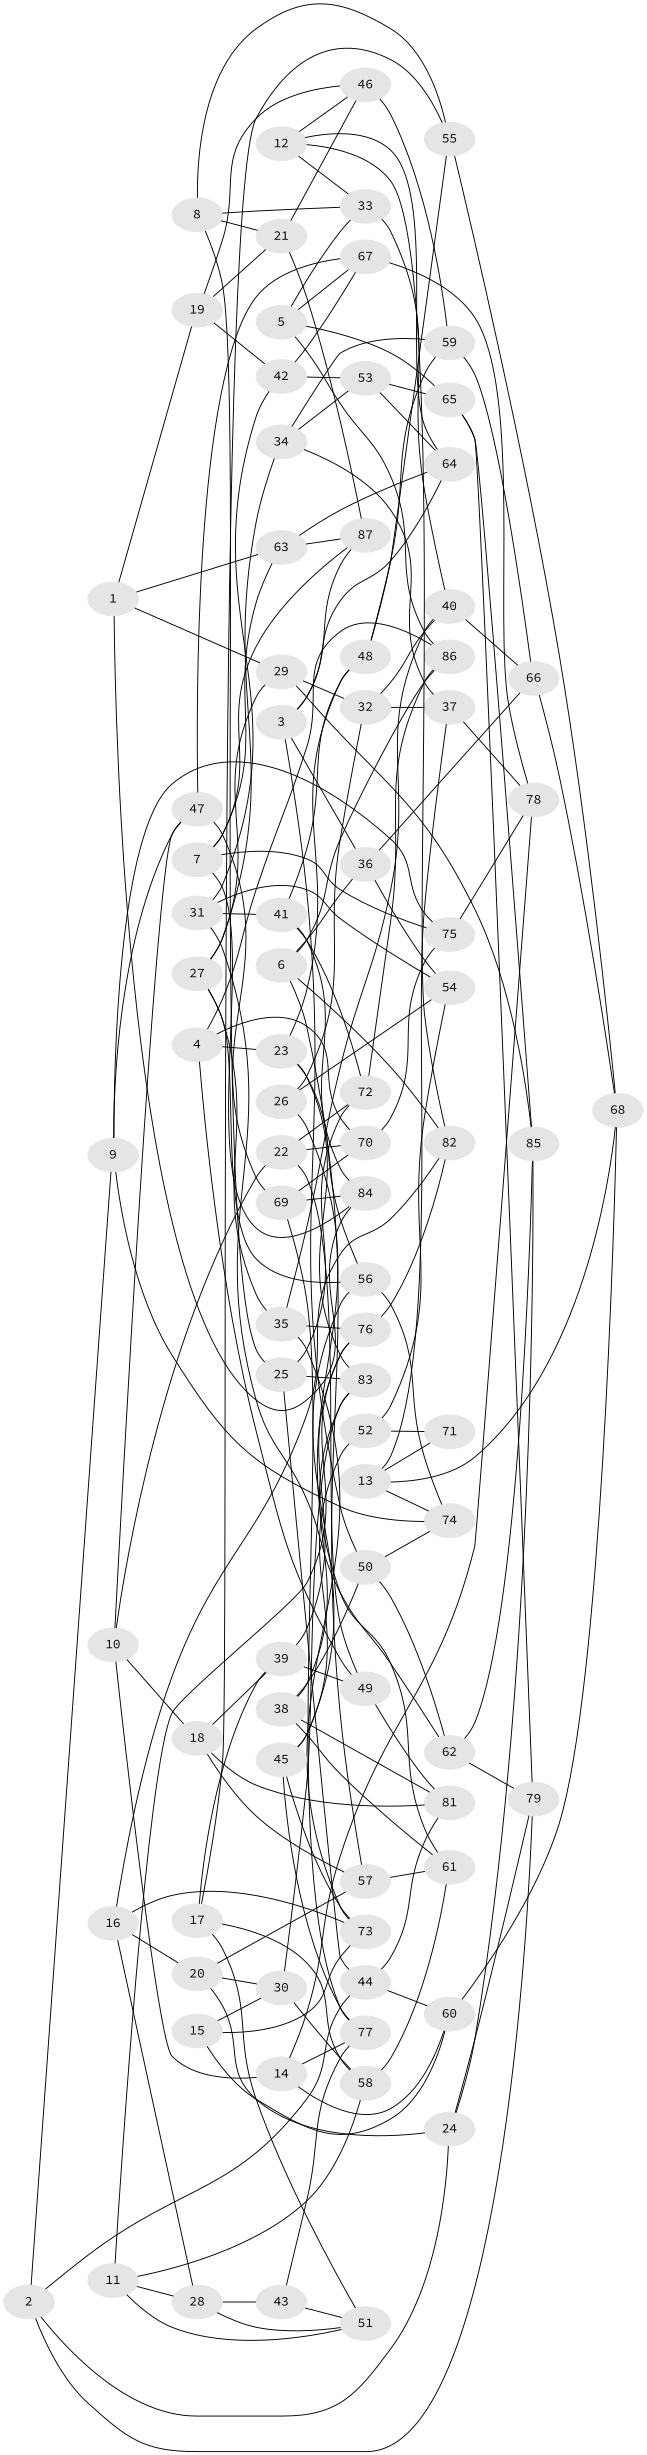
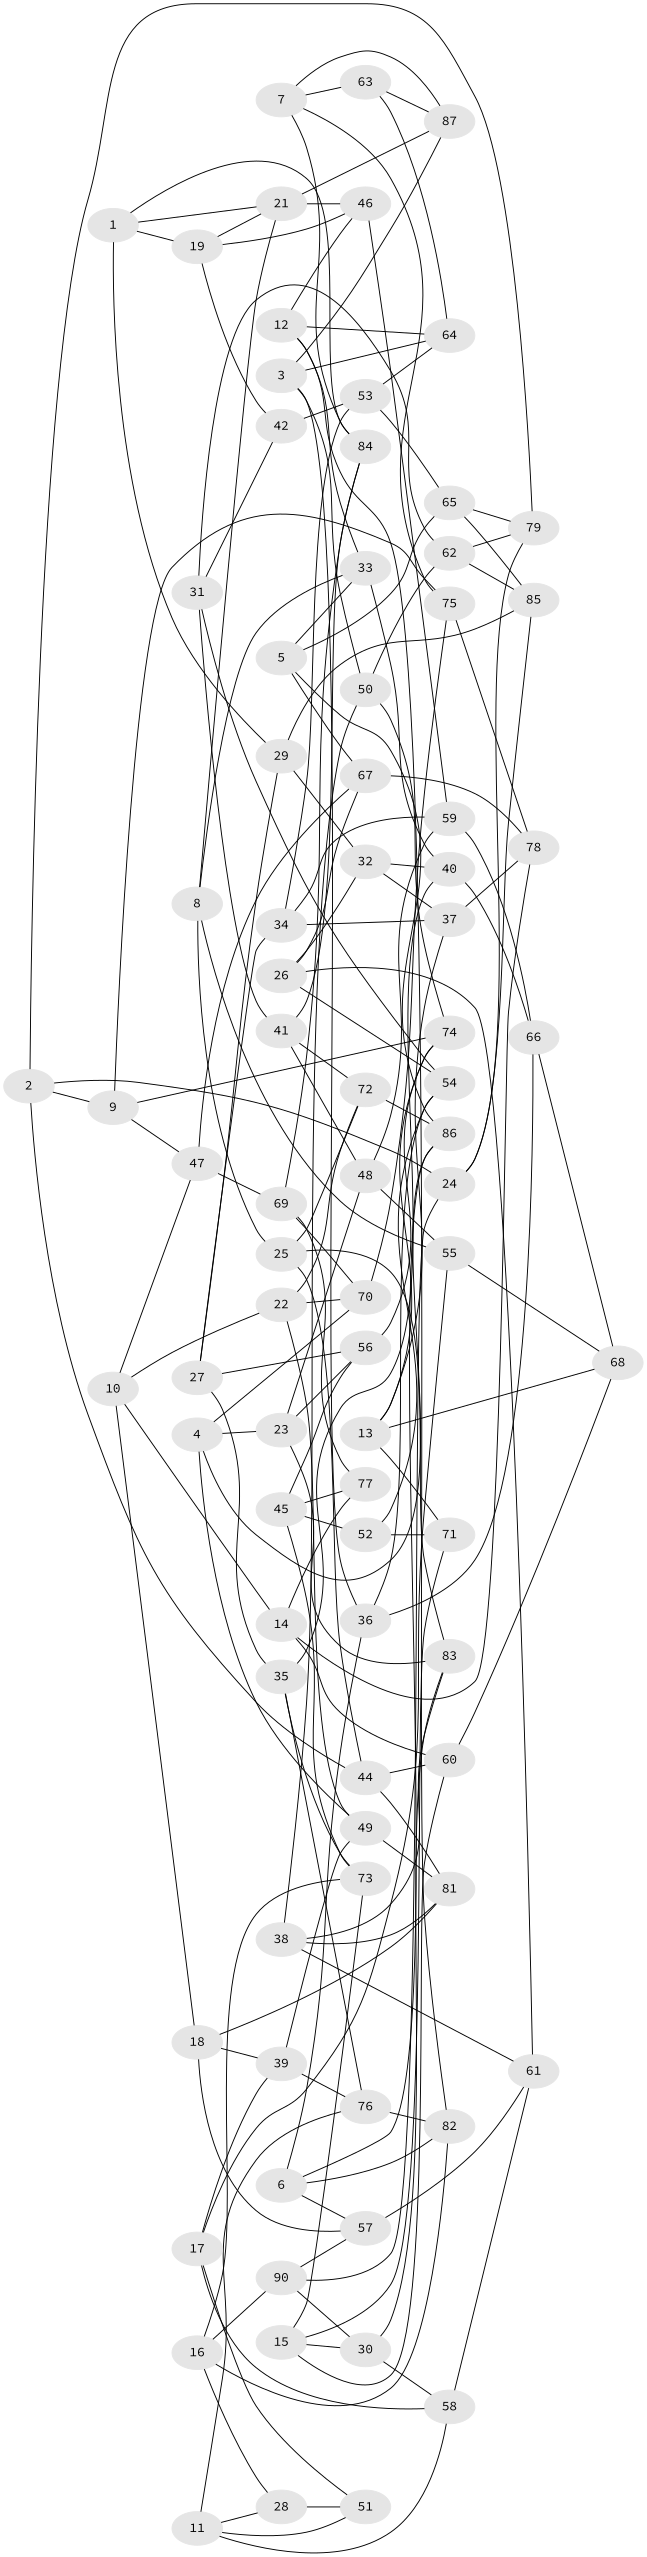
edge "67" -- "42": now "67" -- "26"
edge "63" -- "1": now "21" -- "1"
edge "71" -- "15": added
node "20": label "20" -> "90"
node "43": removed
